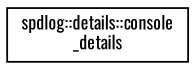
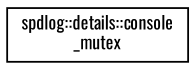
node "spdlog::details::console _details": label "spdlog::details::console _details" -> "spdlog::details::console _mutex"
